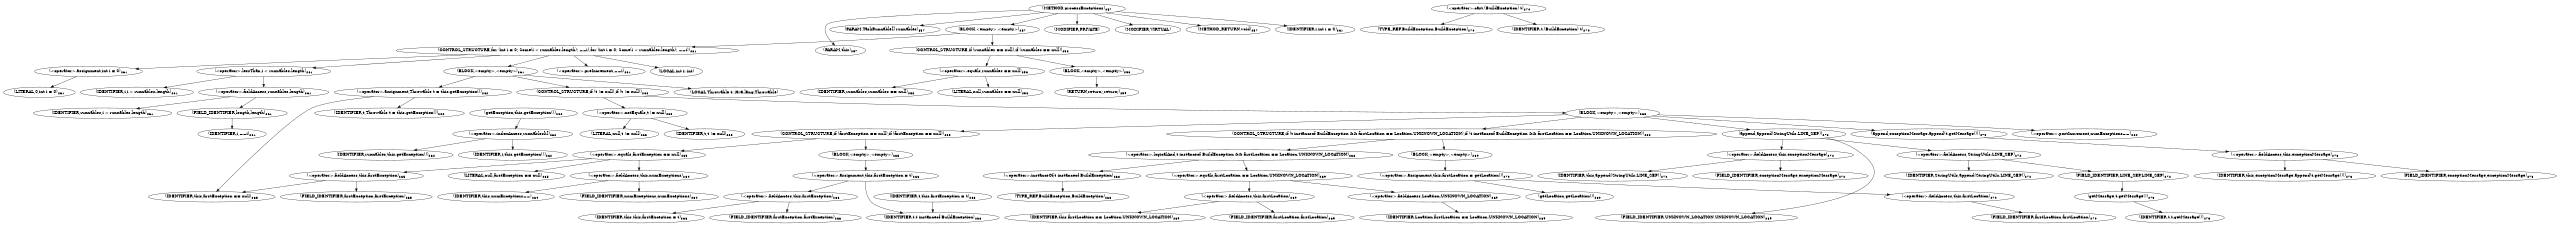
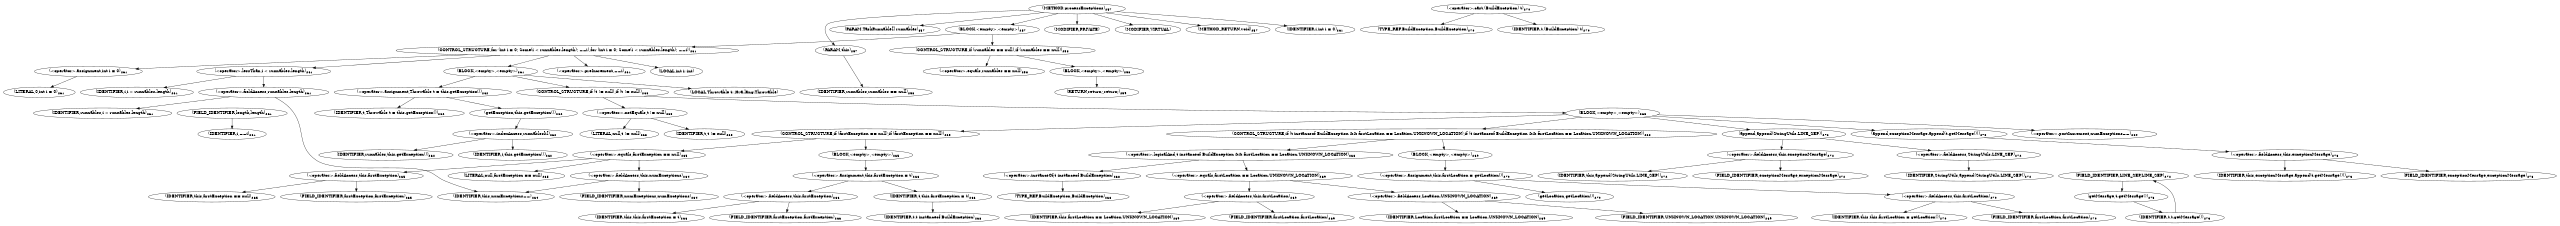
edge "(<operator>.equals,runnables == null)" -> "(IDENTIFIER,runnables,runnables == null)": now "(PARAM,this)" -> "(IDENTIFIER,runnables,runnables == null)"
node "(LITERAL,null,runnables == null)": removed
edge "(<operator>.fieldAccess,runnables.length)" -> "(FIELD_IDENTIFIER,length,length)": now "(<operator>.fieldAccess,runnables.length)" -> "(IDENTIFIER,this,numExceptions++)"
edge "(<operator>.assignment,Throwable t = this.getException())" -> "(IDENTIFIER,this,firstException == null)": now "(<operator>.assignment,Throwable t = this.getException())" -> "(getException,this.getException())"
edge "(<operator>.fieldAccess,StringUtils.LINE_SEP)" -> "(FIELD_IDENTIFIER,LINE_SEP,LINE_SEP)": now "(IDENTIFIER,t,t.getMessage())" -> "(FIELD_IDENTIFIER,LINE_SEP,LINE_SEP)"
node "(getLocation,getLocation())": text "280" -> "270"
edge "(append,append(StringUtils.LINE_SEP))" -> "(FIELD_IDENTIFIER,UNKNOWN_LOCATION,UNKNOWN_LOCATION)": now "(<operator>.fieldAccess,Location.UNKNOWN_LOCATION)" -> "(FIELD_IDENTIFIER,UNKNOWN_LOCATION,UNKNOWN_LOCATION)"
edge "(<operator>.assignment,this.firstException = t)" -> "(IDENTIFIER,t,t instanceof BuildException)": now "(<operator>.assignment,this.firstException = t)" -> "(IDENTIFIER,t,this.firstException = t)"
node "(IDENTIFIER,this,this.firstLocation = getLocation())": added
